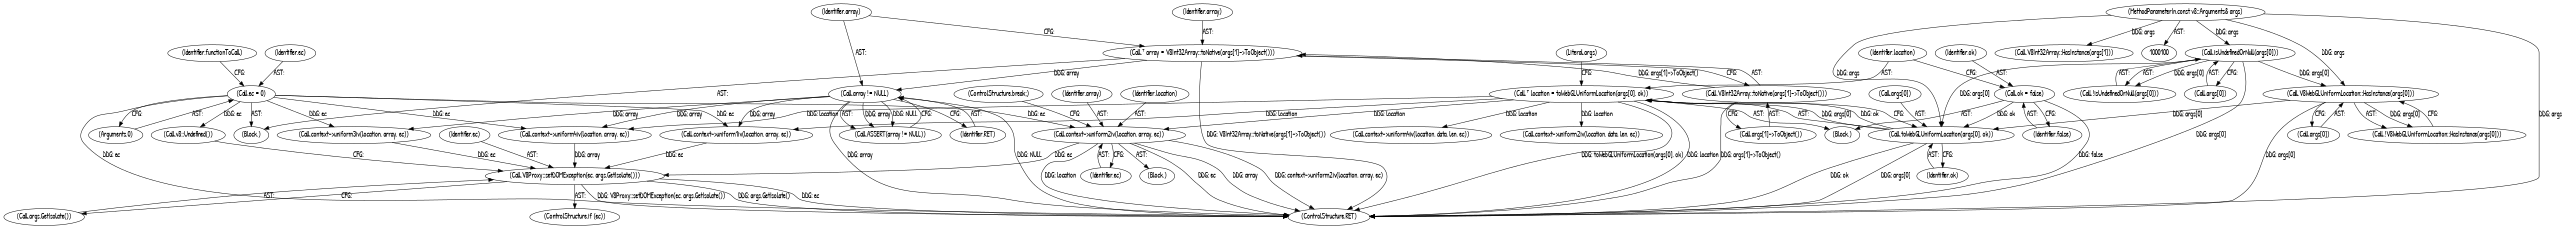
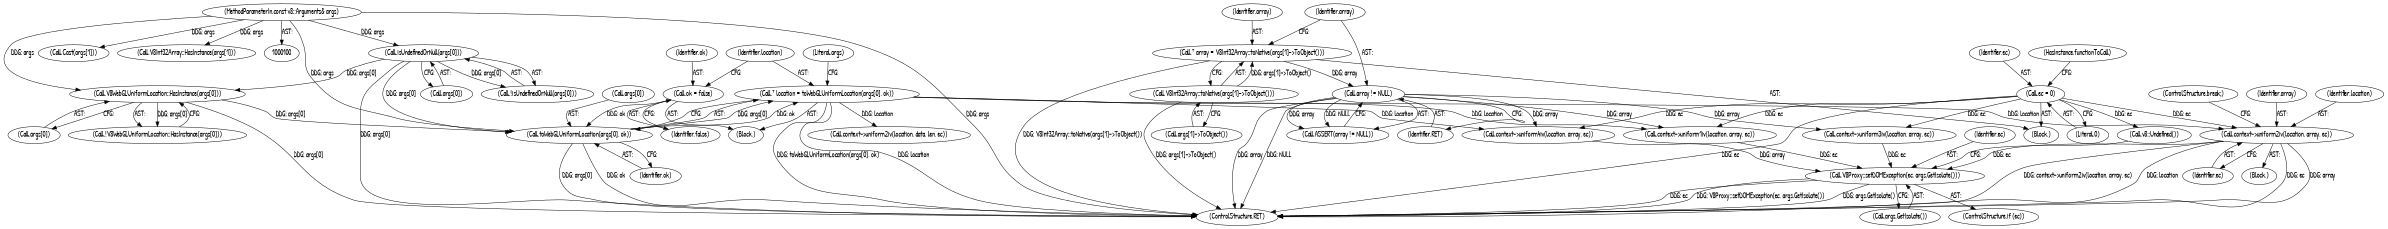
node "(Call,Cast(args[1]))": added
node "(Identifier,functionToCall)": label "(Identifier,functionToCall)" -> "(HasInstance,functionToCall)"
node "(Arguments,0)": label "(Arguments,0)" -> "(Literal,0)"
node "(Call,context->uniform4iv(location, data, len, ec))": removed
edge "(Call,ok = false)" -> "(ControlStructure,RET)": removed, label "DDG: false"
